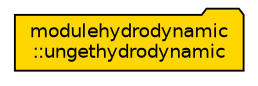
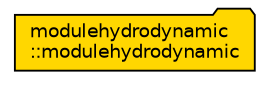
node "modulehydrodynamic ::ungethydrodynamic": label "modulehydrodynamic ::ungethydrodynamic" -> "modulehydrodynamic ::modulehydrodynamic"
